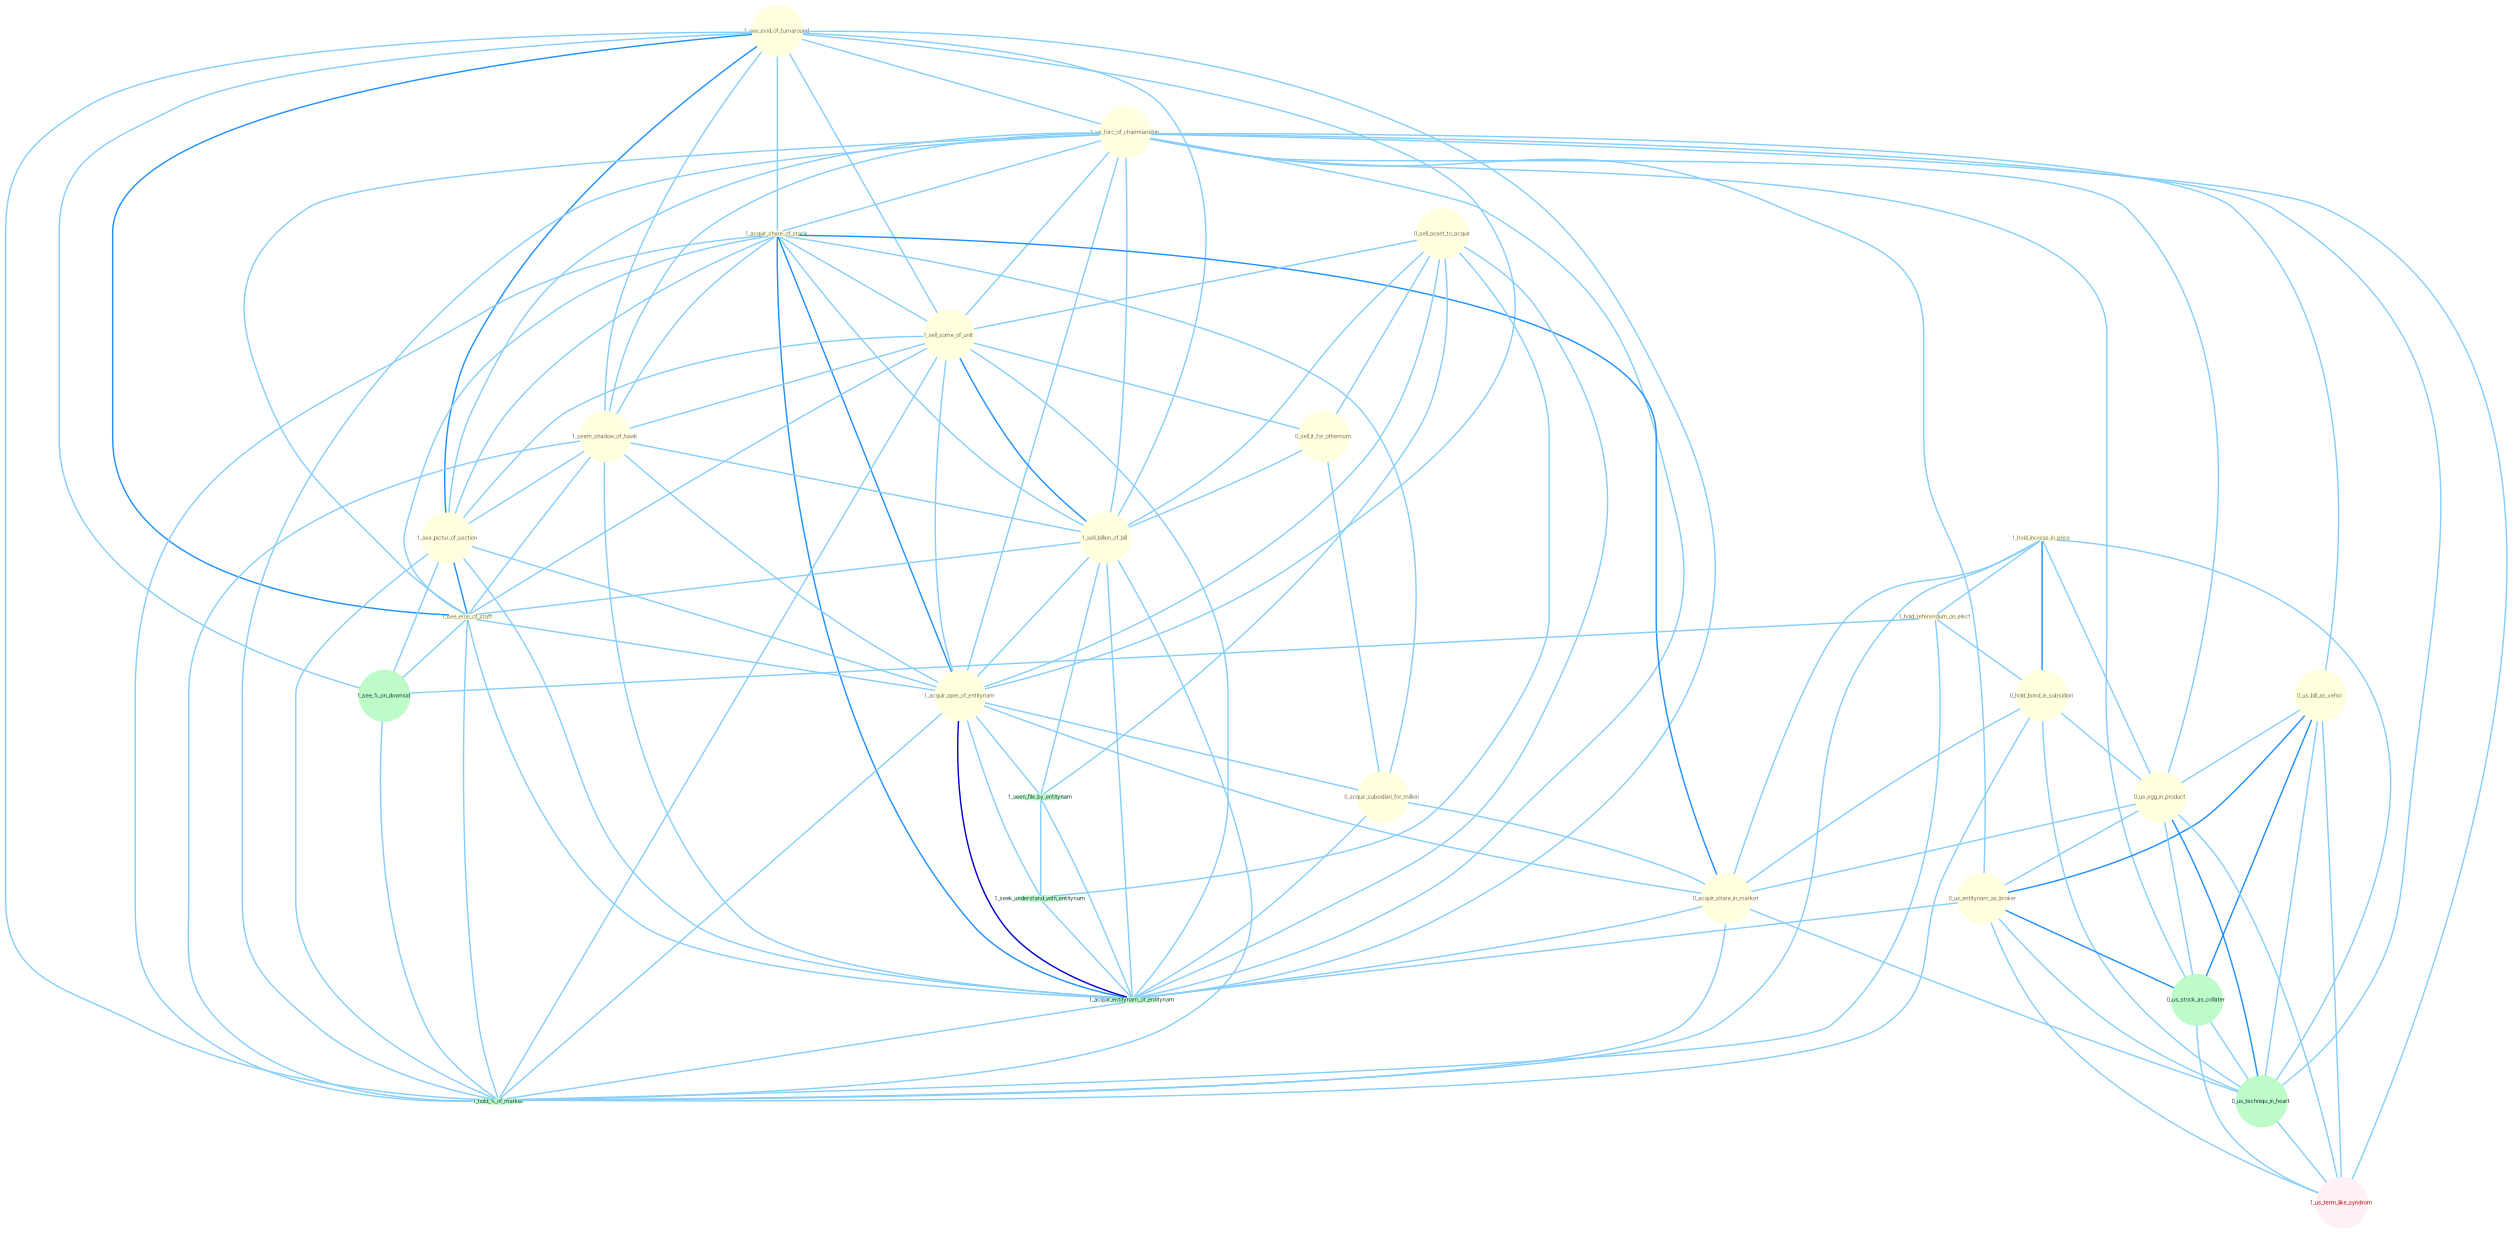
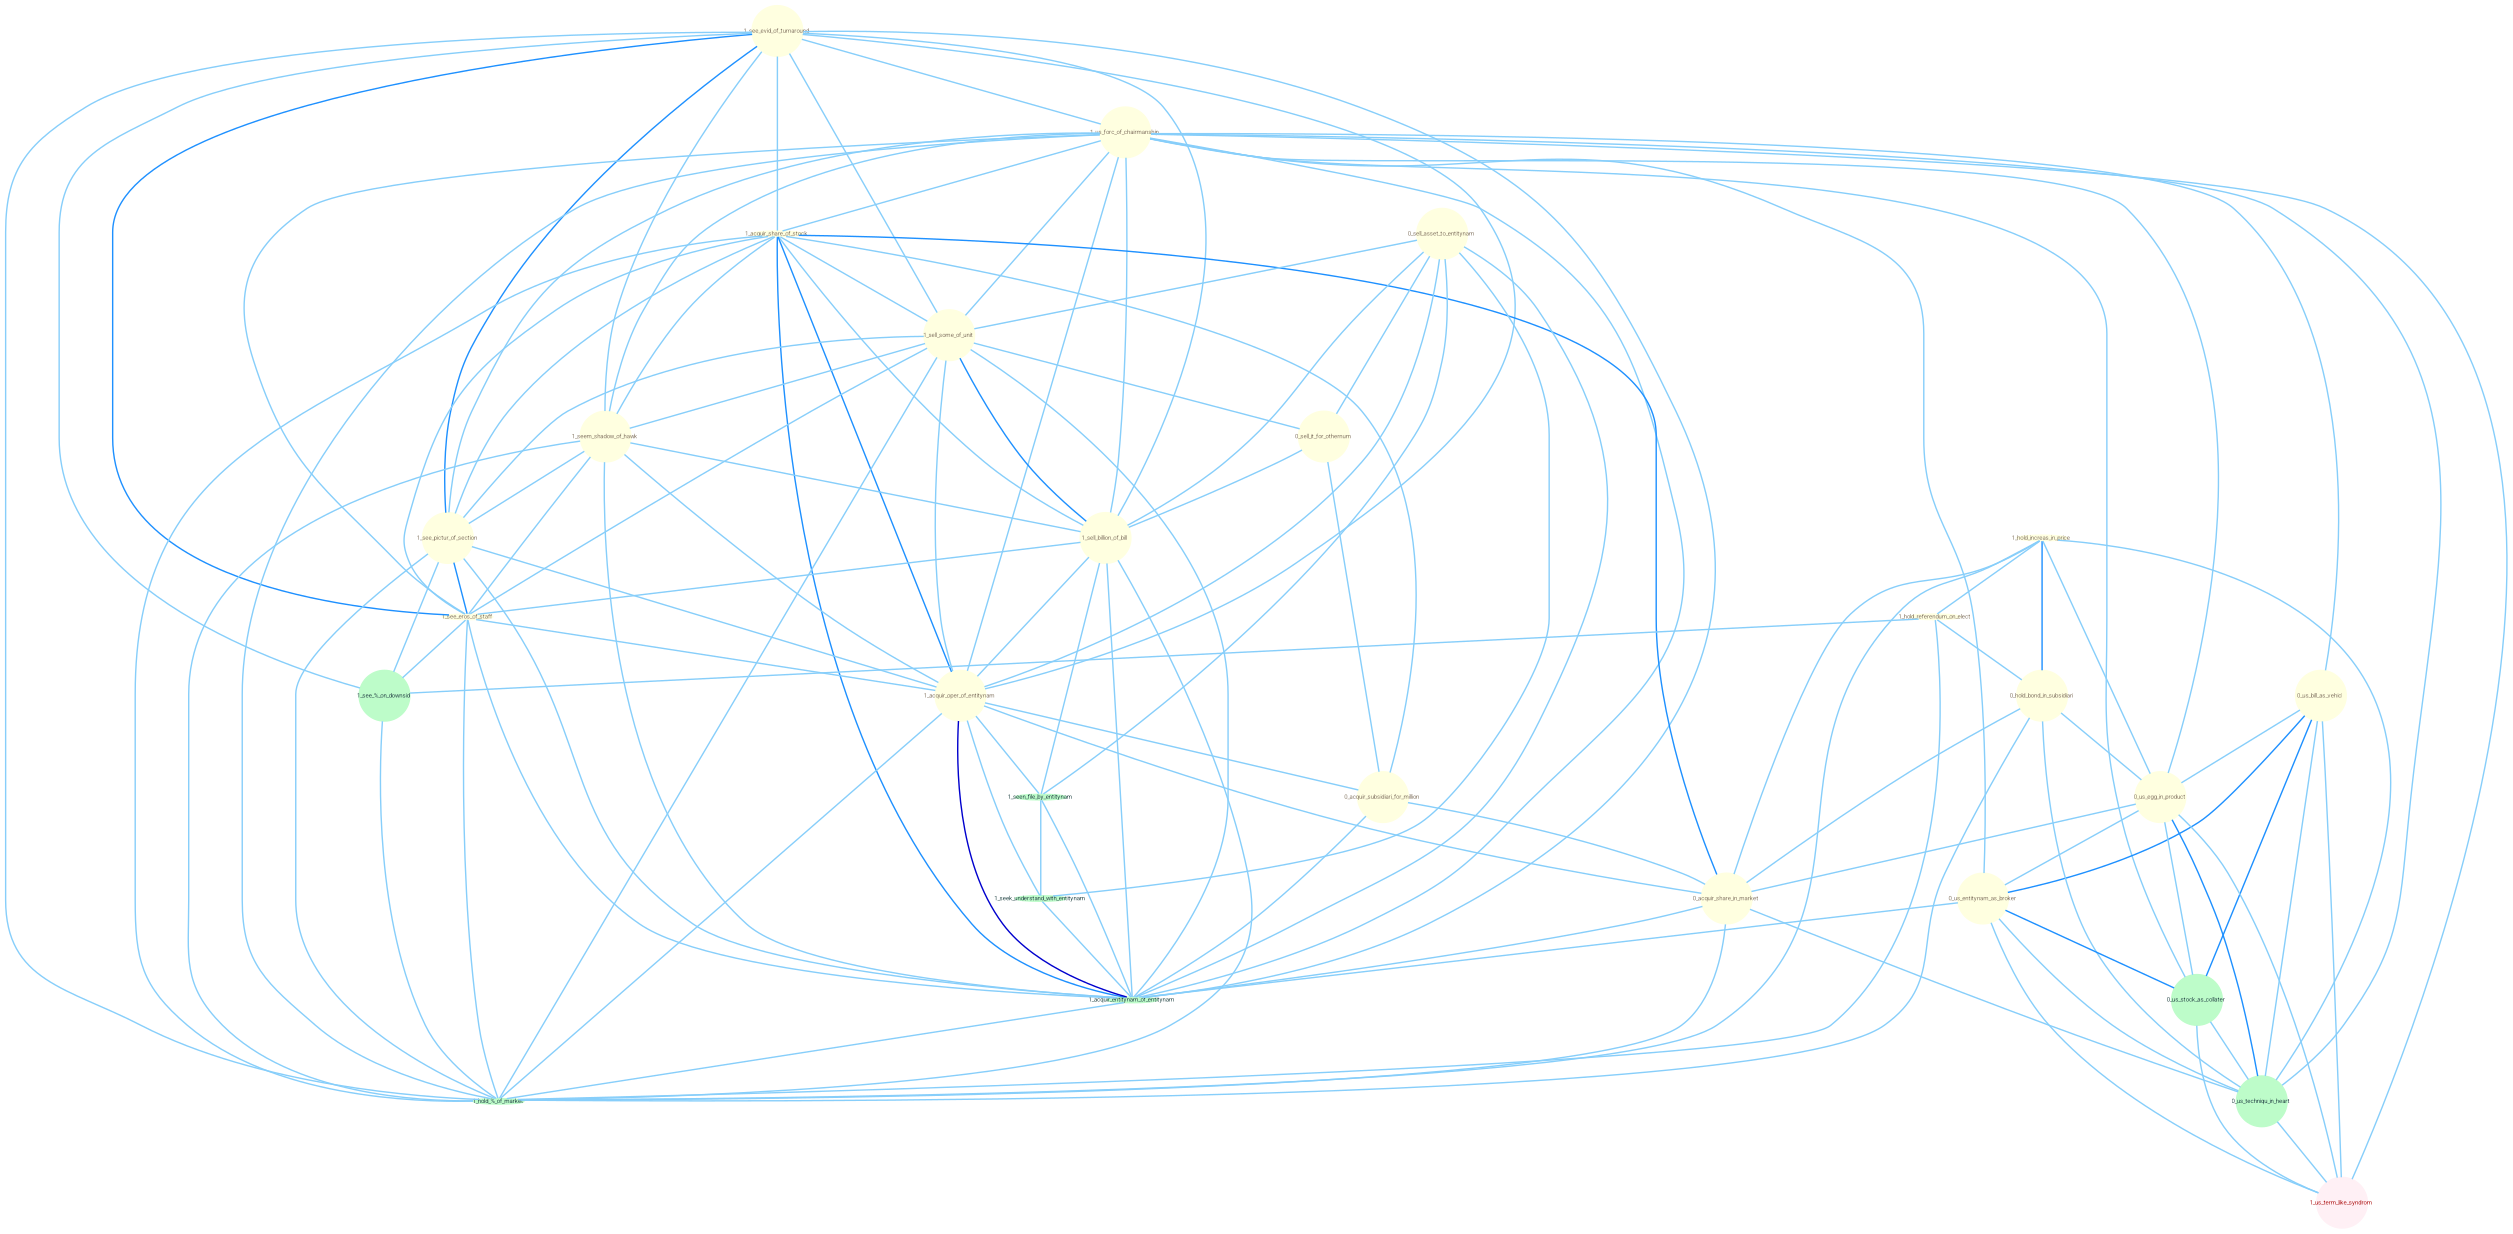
node "0_sell_asset_to_acquir": label "0_sell_asset_to_acquir" -> "0_sell_asset_to_entitynam"
